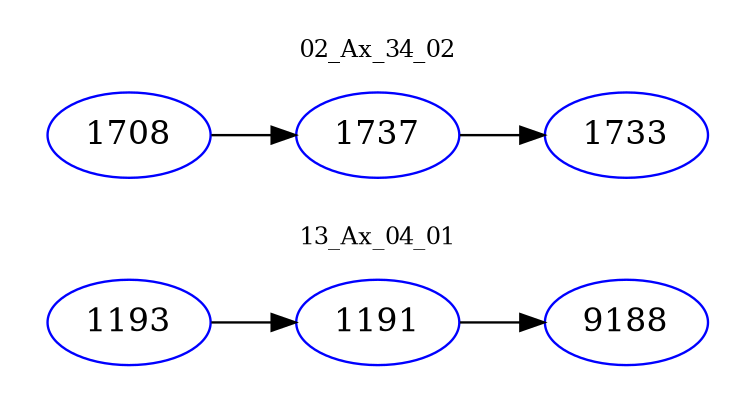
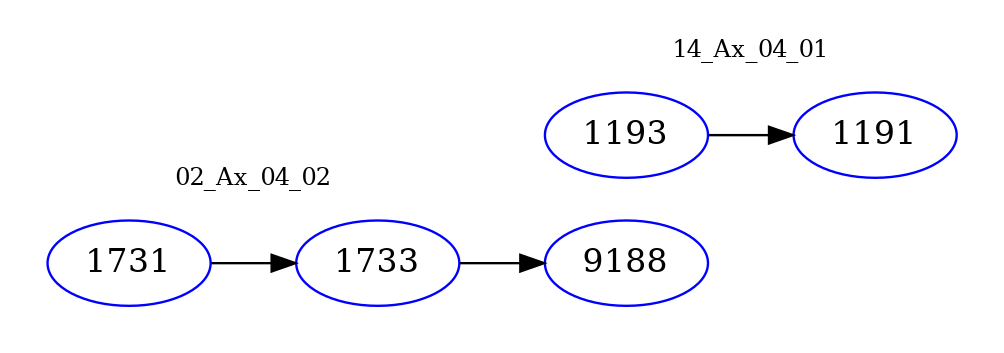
cluster "02_Ax_34_02": label "02_Ax_34_02" -> "02_Ax_04_02"
node "1708": removed
node "1737": label "1737" -> "1731"
cluster "13_Ax_04_01": label "13_Ax_04_01" -> "14_Ax_04_01"
edge "1191" -> "9188": now "1733" -> "9188"
